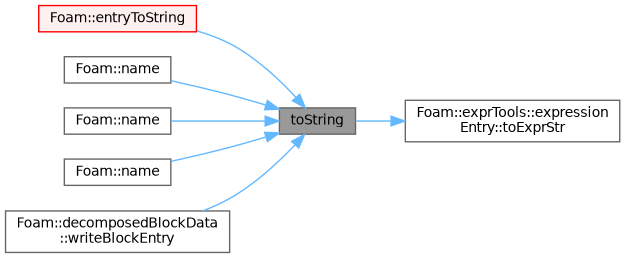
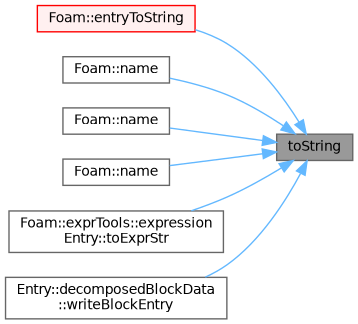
edge "toString" -> "Foam::exprTools::expression Entry::toExprStr": reversed
node "Foam::decomposedBlockData ::writeBlockEntry": label "Foam::decomposedBlockData ::writeBlockEntry" -> "Entry::decomposedBlockData ::writeBlockEntry"
